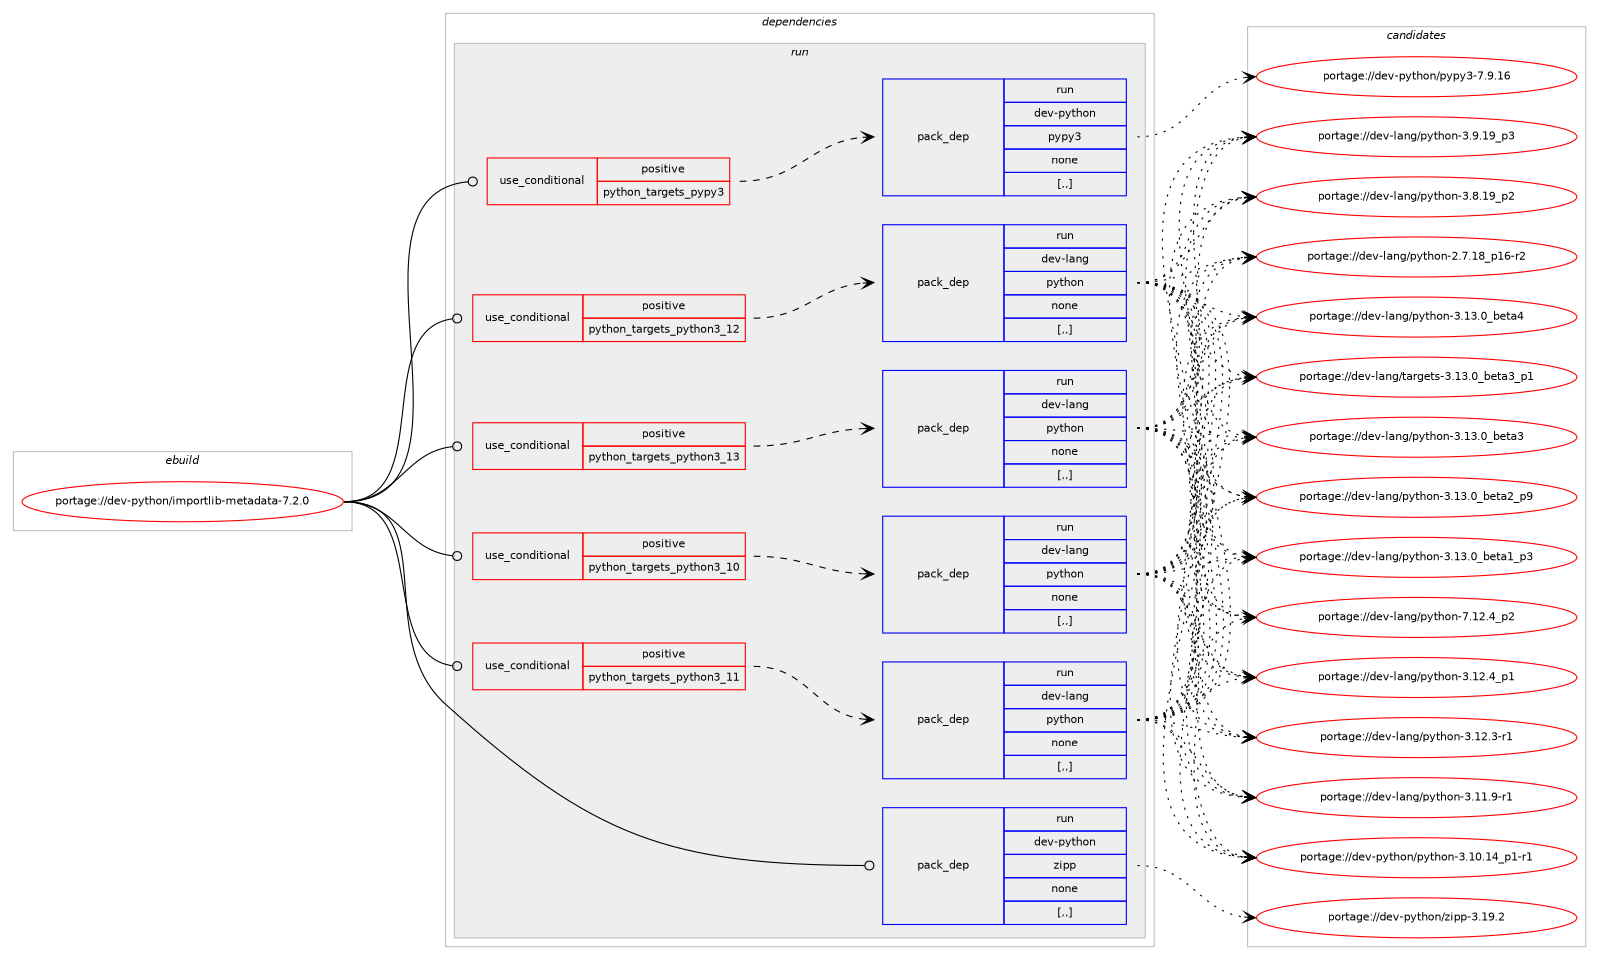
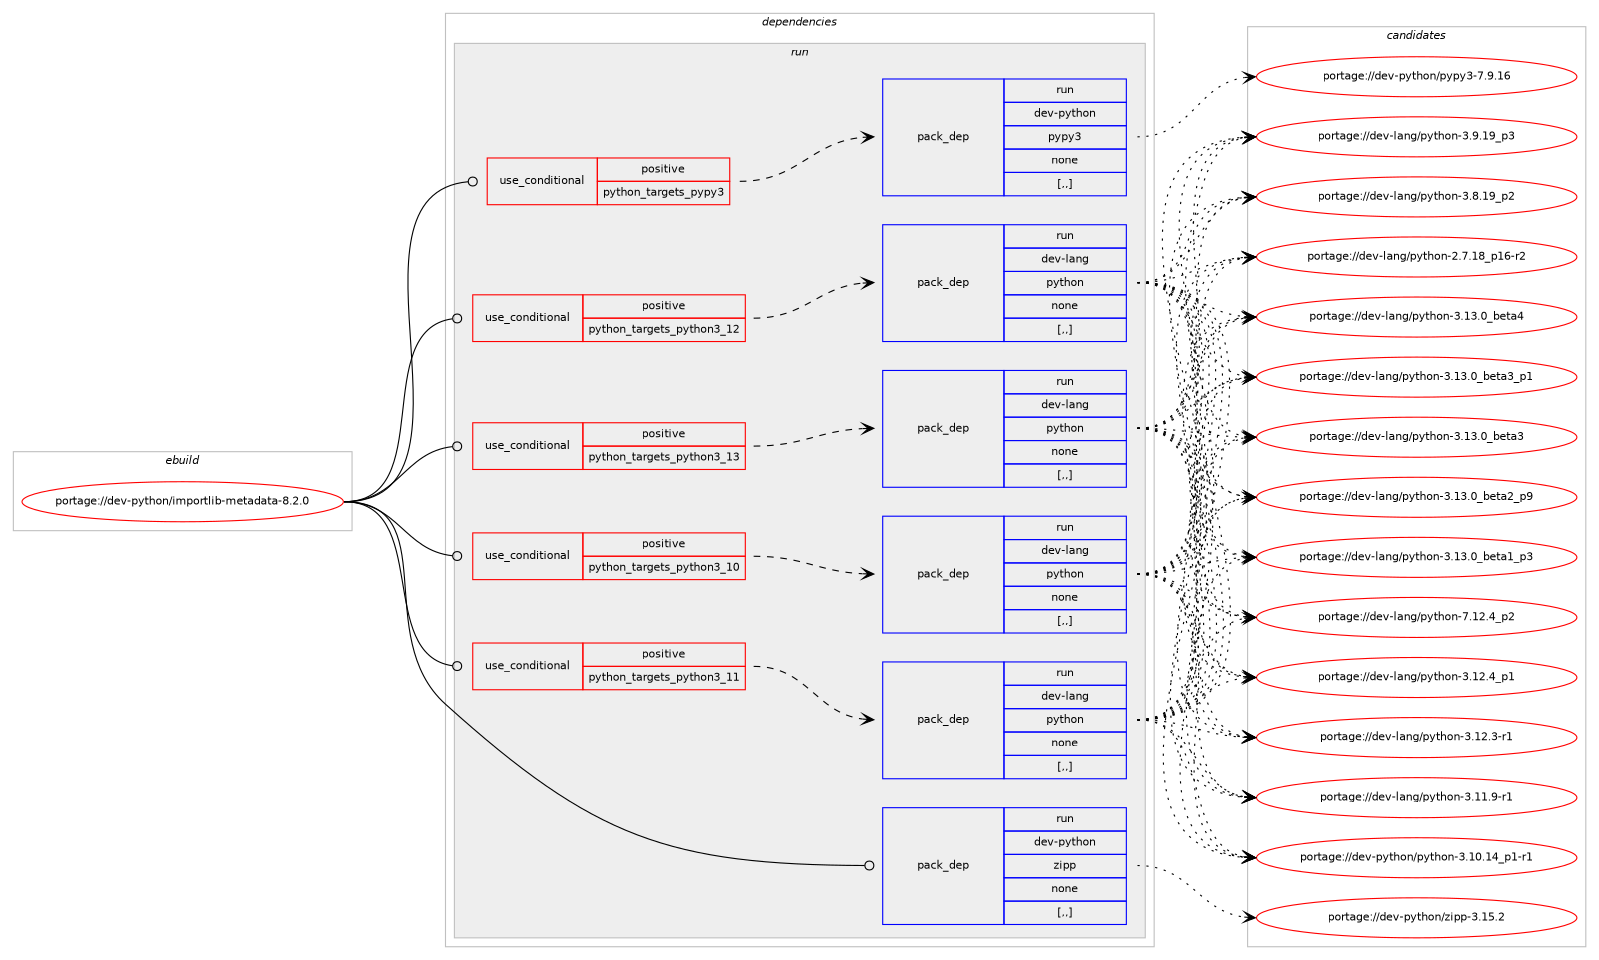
node "portage://dev-lang/targets-3.13.0_beta3_p1": label "portage://dev-lang/targets-3.13.0_beta3_p1" -> "portage://dev-lang/python-3.13.0_beta3_p1"
node "portage://dev-python/importlib-metadata-7.2.0": label "portage://dev-python/importlib-metadata-7.2.0" -> "portage://dev-python/importlib-metadata-8.2.0"
node "portage://dev-python/zipp-3.19.2": label "portage://dev-python/zipp-3.19.2" -> "portage://dev-python/zipp-3.15.2"
